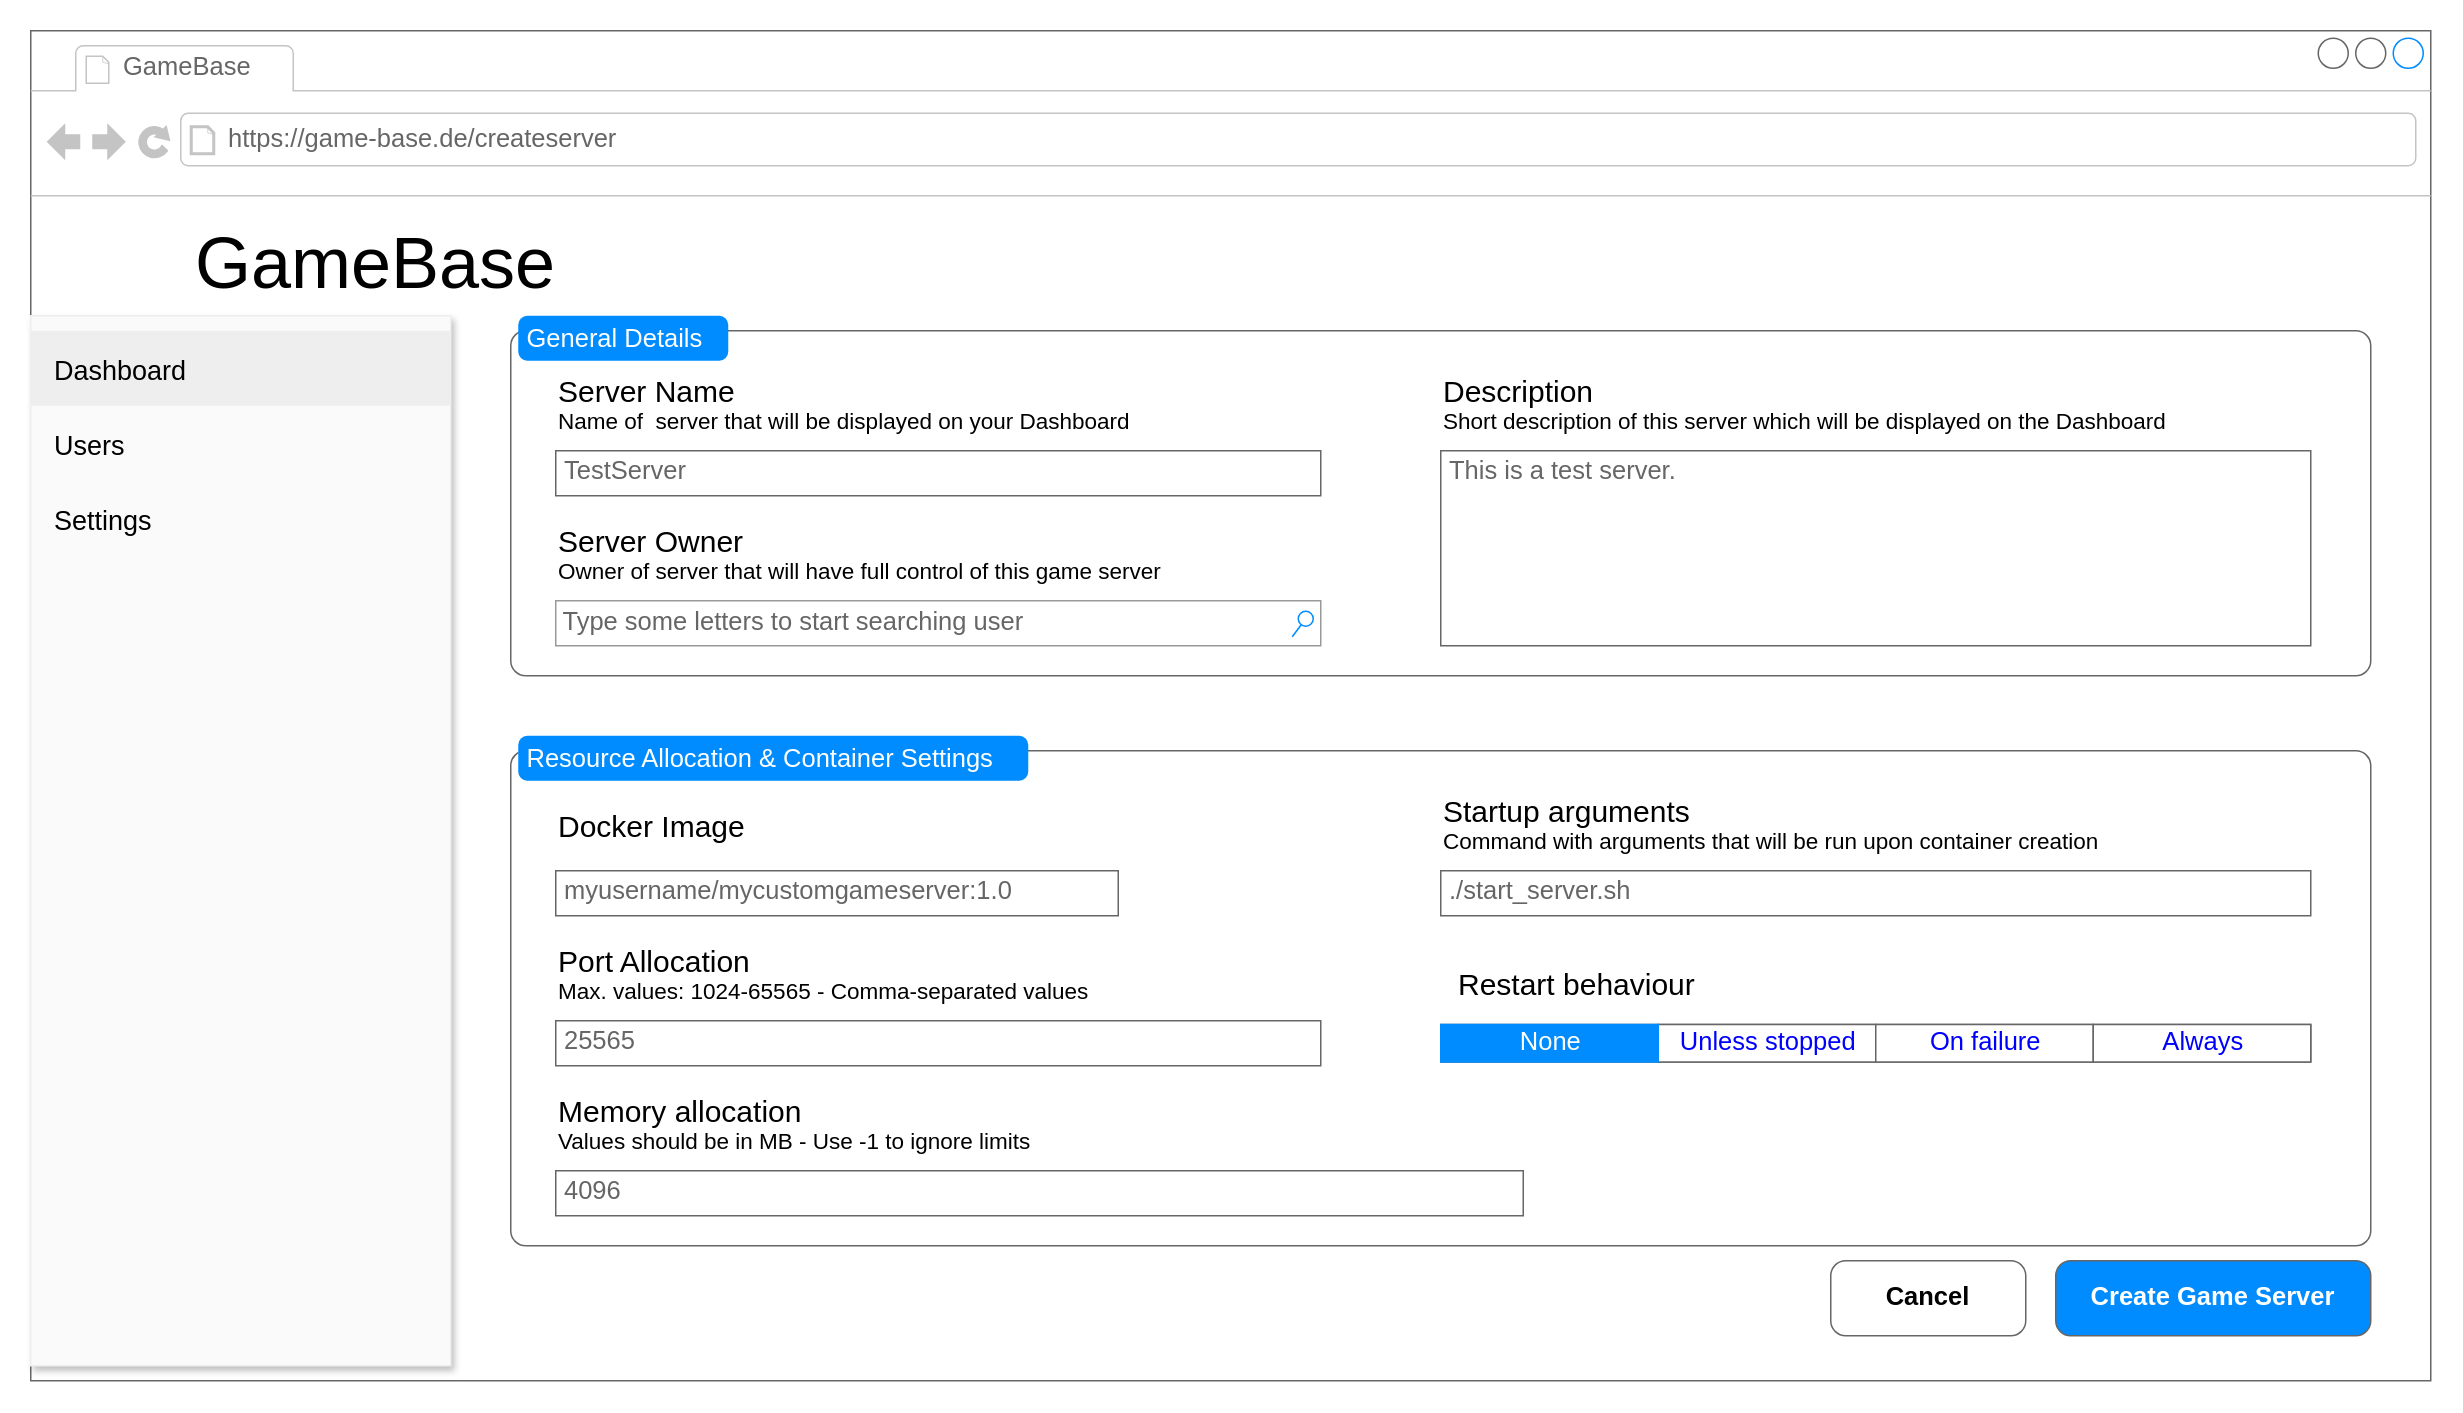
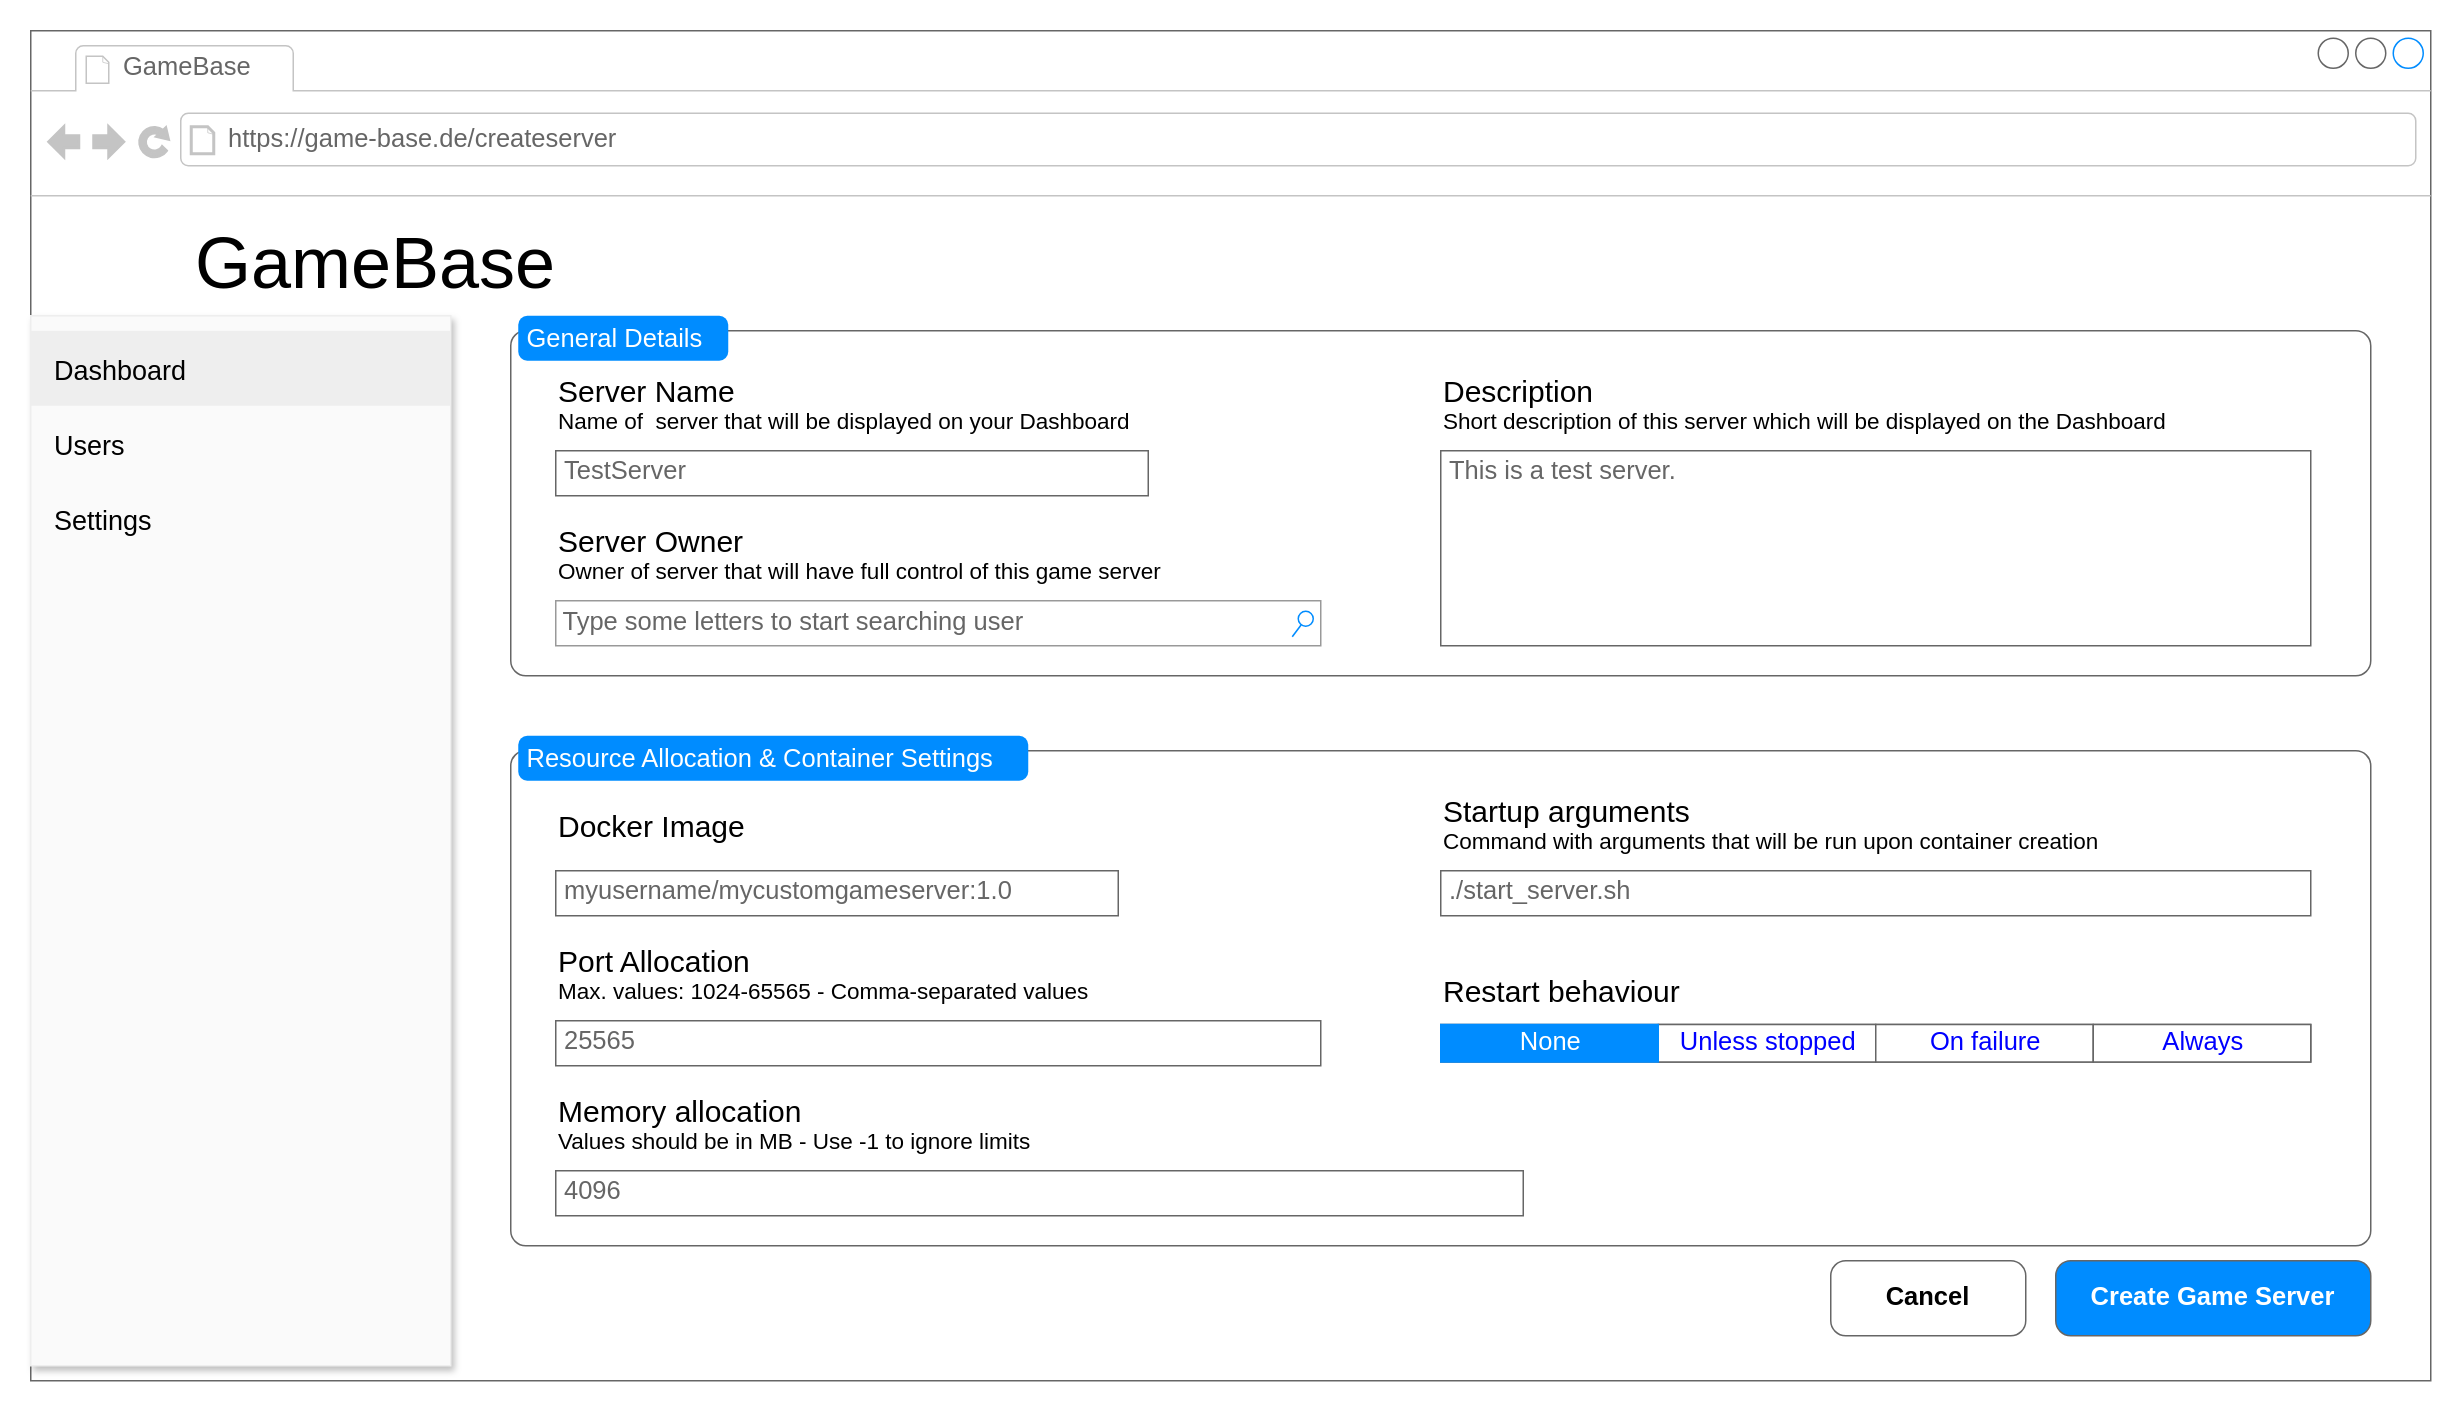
node "TestServer": size 765x45 -> 593x45
node "Restart behaviour": moved (1583, 983) -> (1568, 991)
